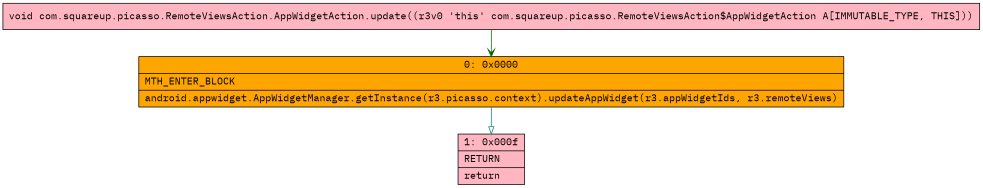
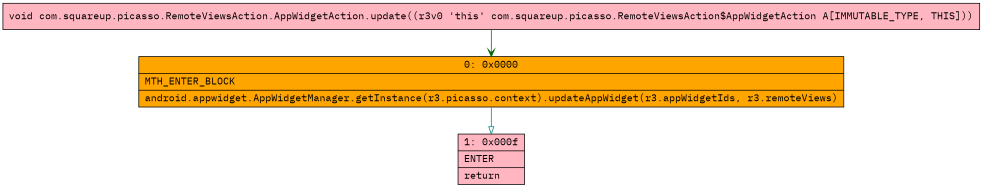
node "1: 0x000f": text "RETURN" -> "ENTER"
